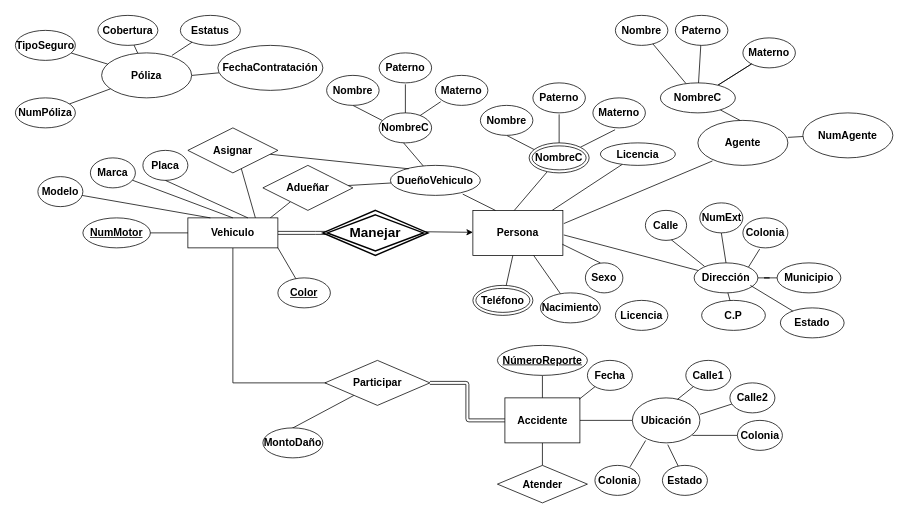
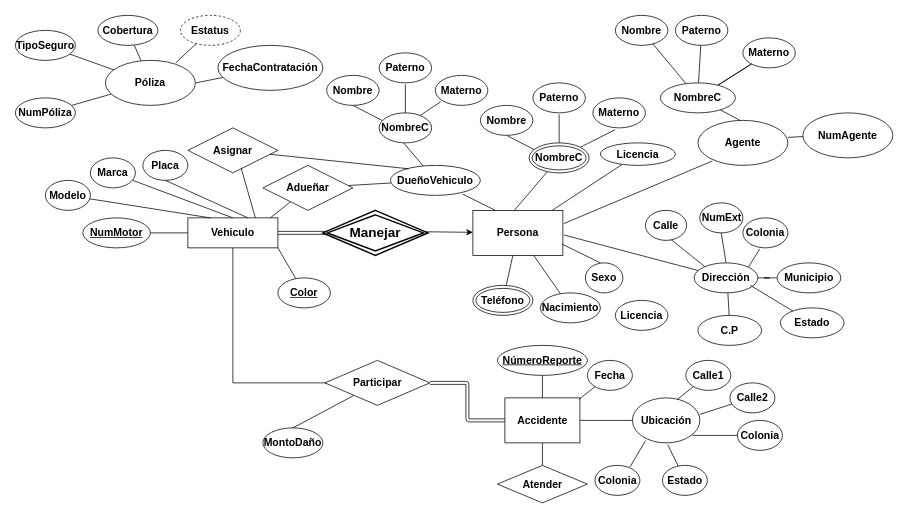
node "Estatus": style solid -> dashed
node "Póliza": moved (147, 75) -> (150, 83)
node "Modelo": moved (60, 192) -> (68, 195)
node "C.P": moved (734, 315) -> (730, 330)
